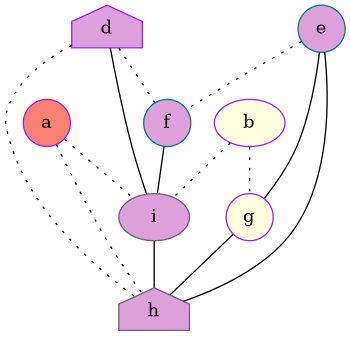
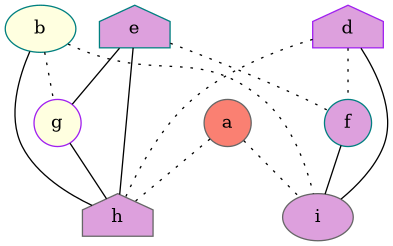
node "e": shape circle -> house
node "a": color purple -> gray40
node "b": color purple -> teal
edge "i" -- "h": now "b" -- "h"
